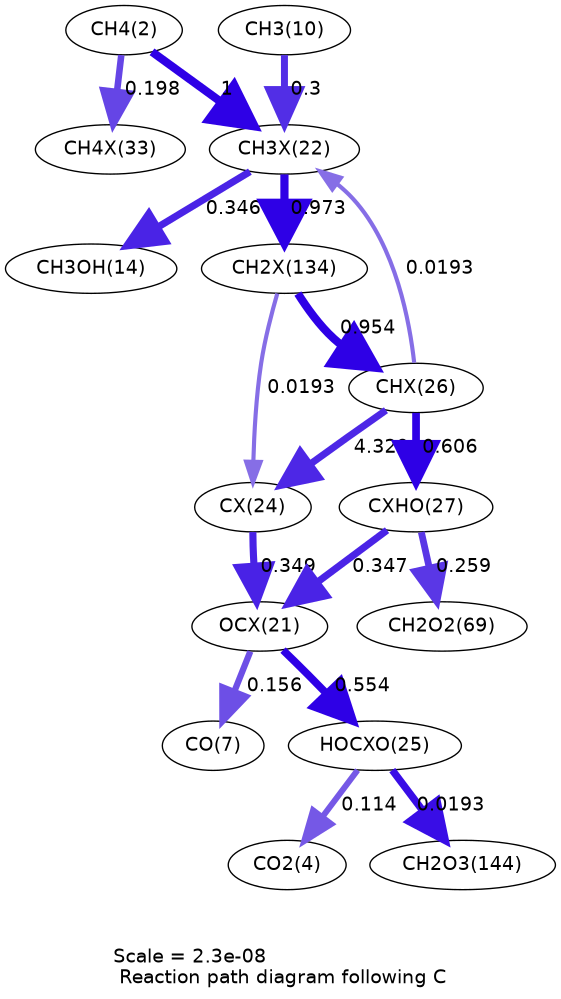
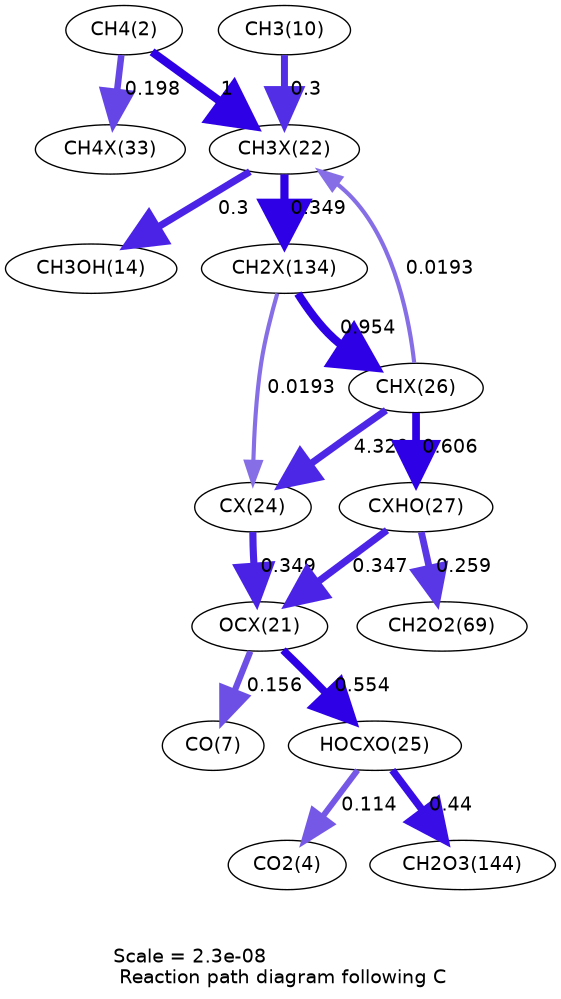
edge "CH3X(22)" -> "CH3OH(14)": label " 0.346" -> " 0.3"
edge "CH3X(22)" -> "CH2X(134)": label " 0.973" -> " 0.349"
edge "HOCXO(25)" -> "CH2O3(144)": label " 0.0193" -> " 0.44"
